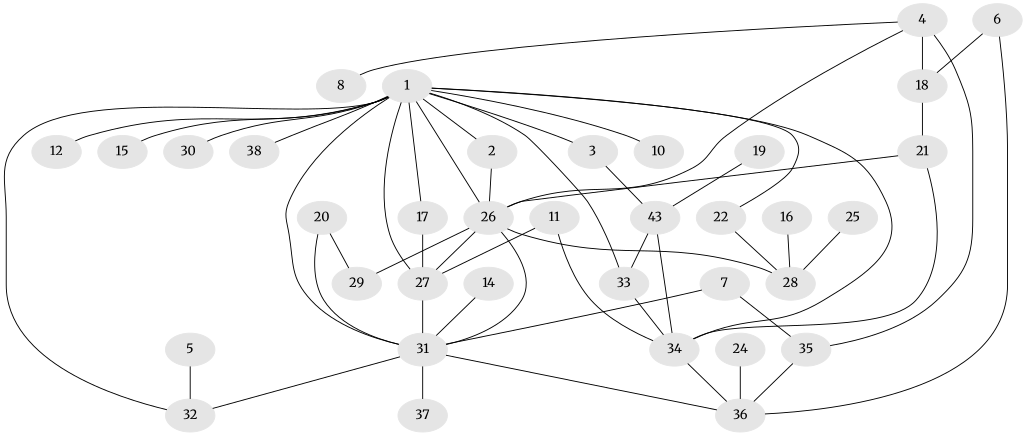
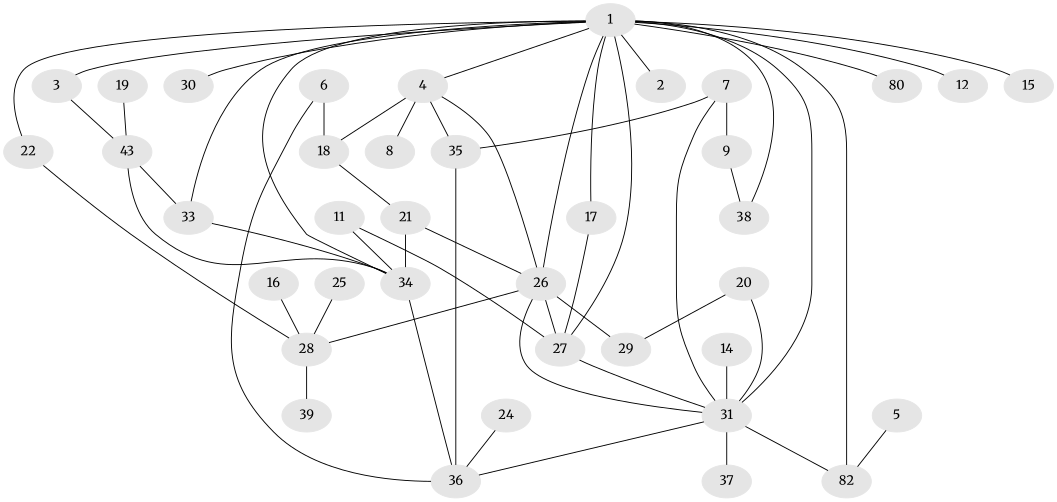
edge "1" -- "4": added
node "10": label "10" -> "80"
node "9": added
edge "2" -- "26": removed
node "32": label "32" -> "82"
node "39": added
